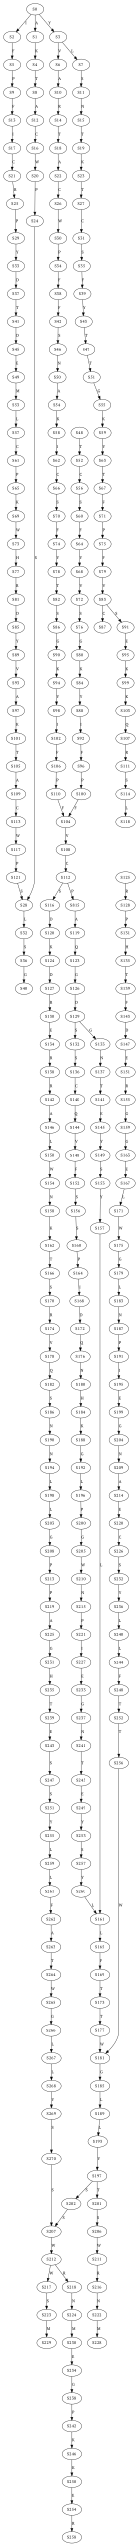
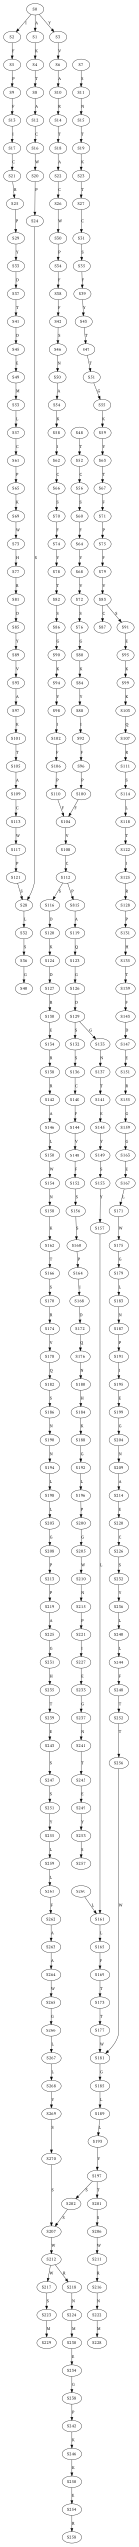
edge "S3" -> "S7": removed, label "L"
node "S122": added
edge "S140" -> "S144": label "Q" -> "F"
edge "S257" -> "S260": removed, label "Y"
edge "S263" -> "S264": label "T" -> "A"
